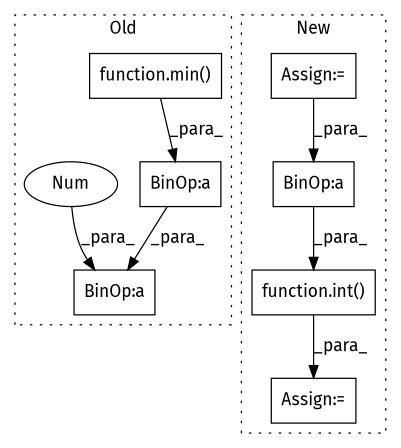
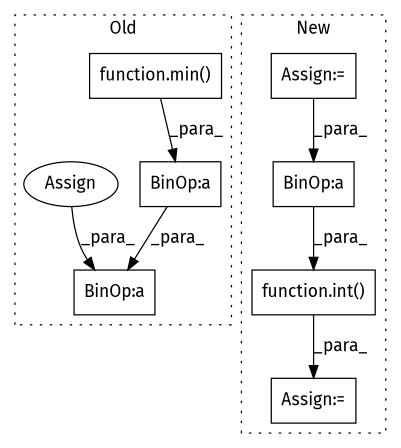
node "Num": label "Num" -> "Assign"
